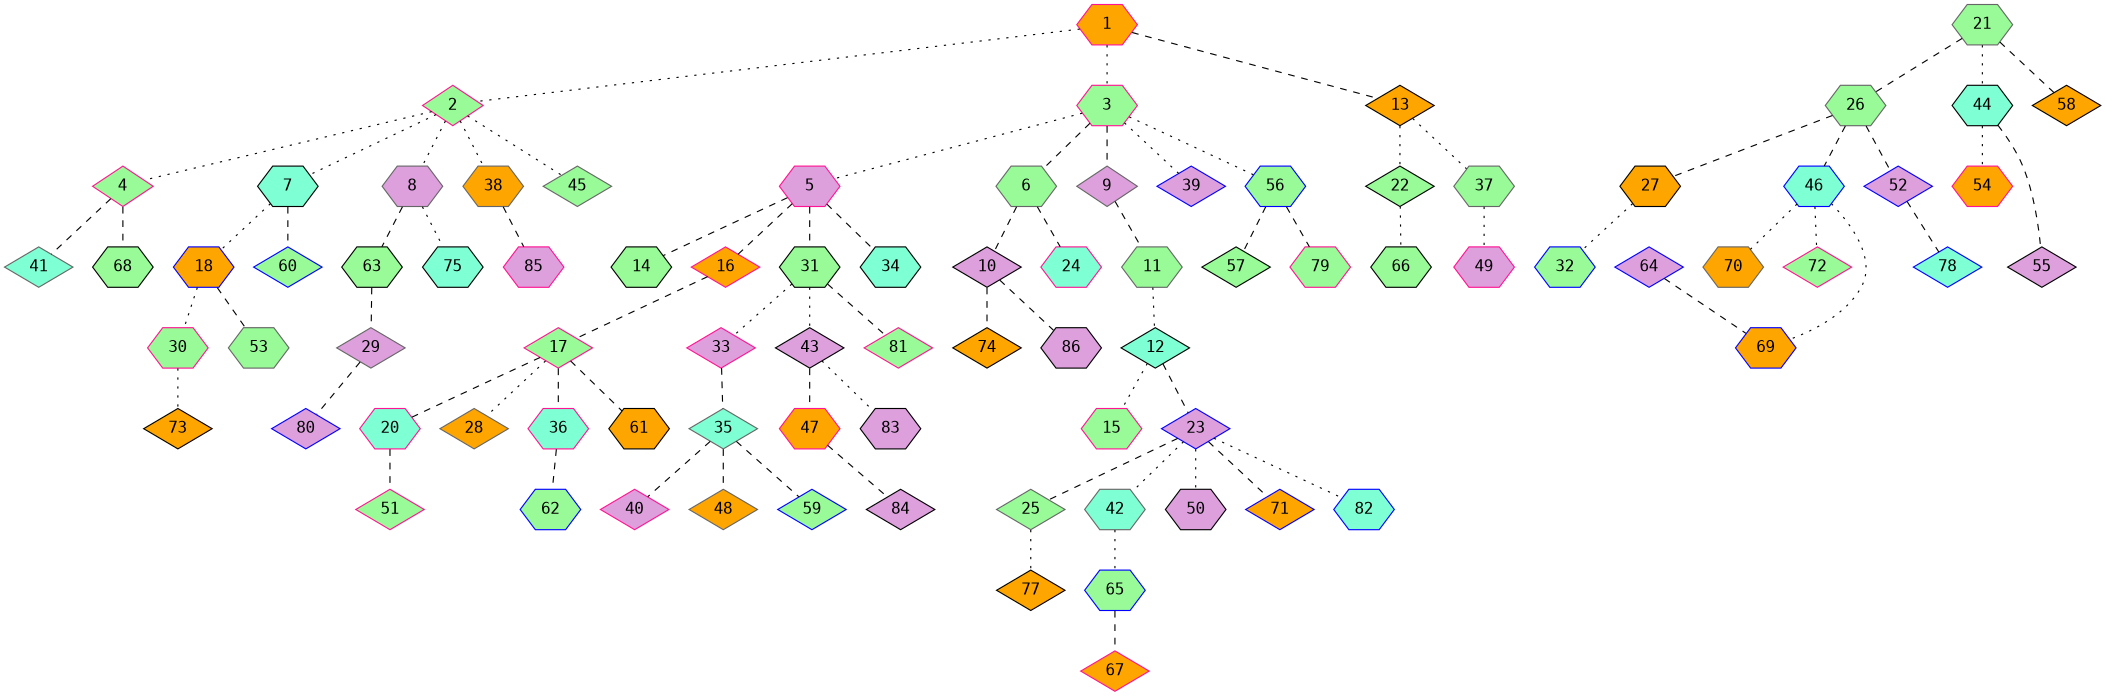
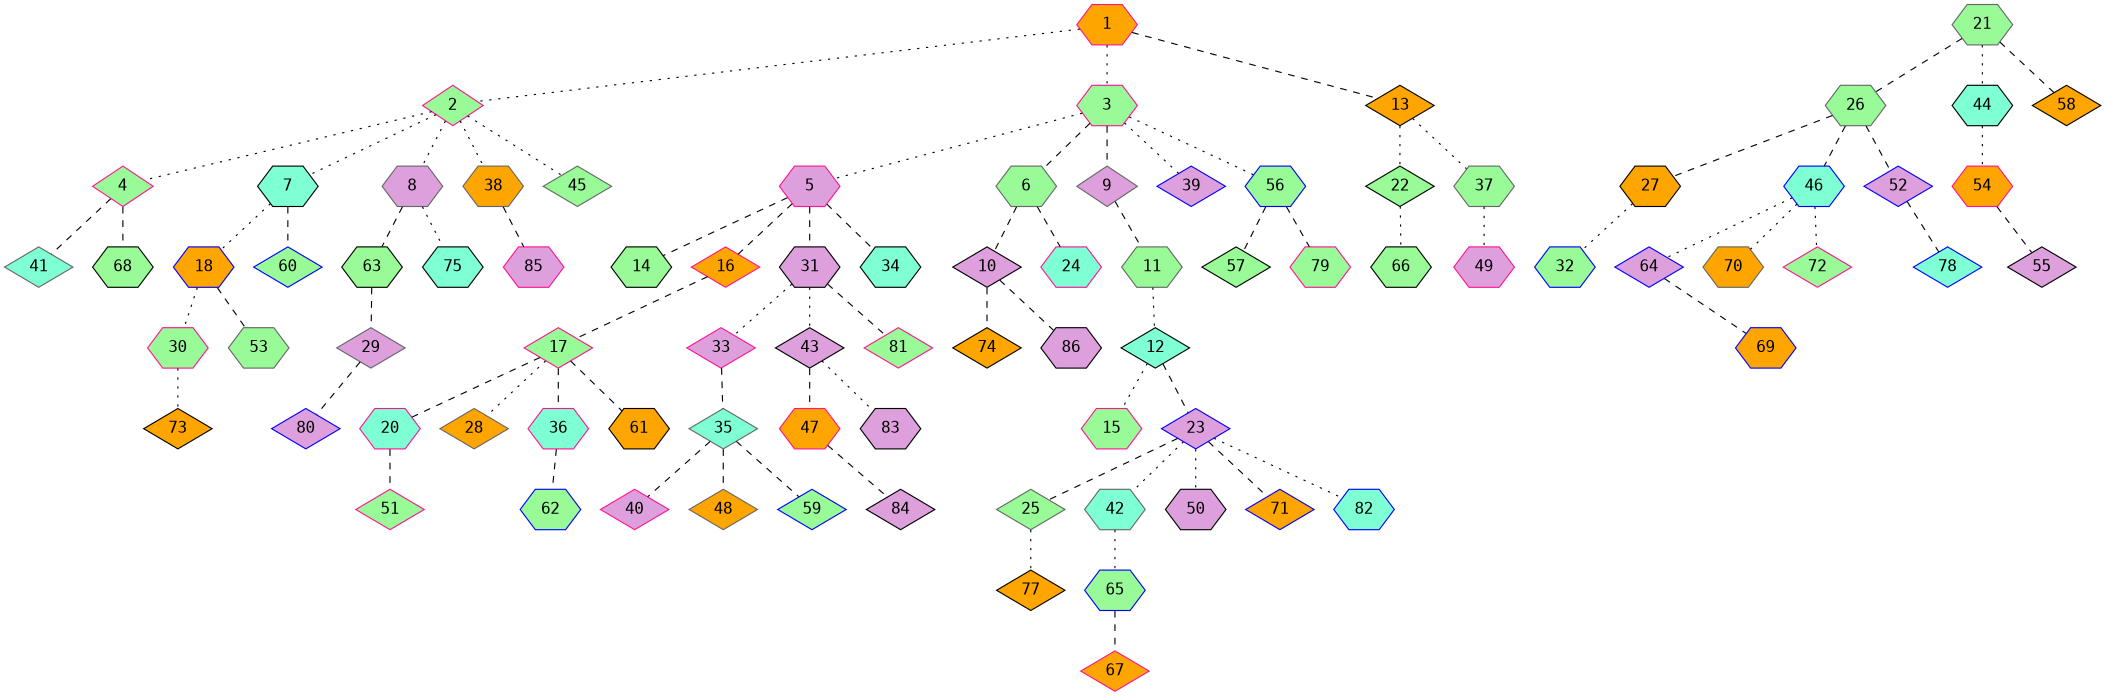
edge "44" -- "55": now "54" -- "55"
node "31": fillcolor palegreen -> plum
edge "46" -- "69": now "46" -- "64"
